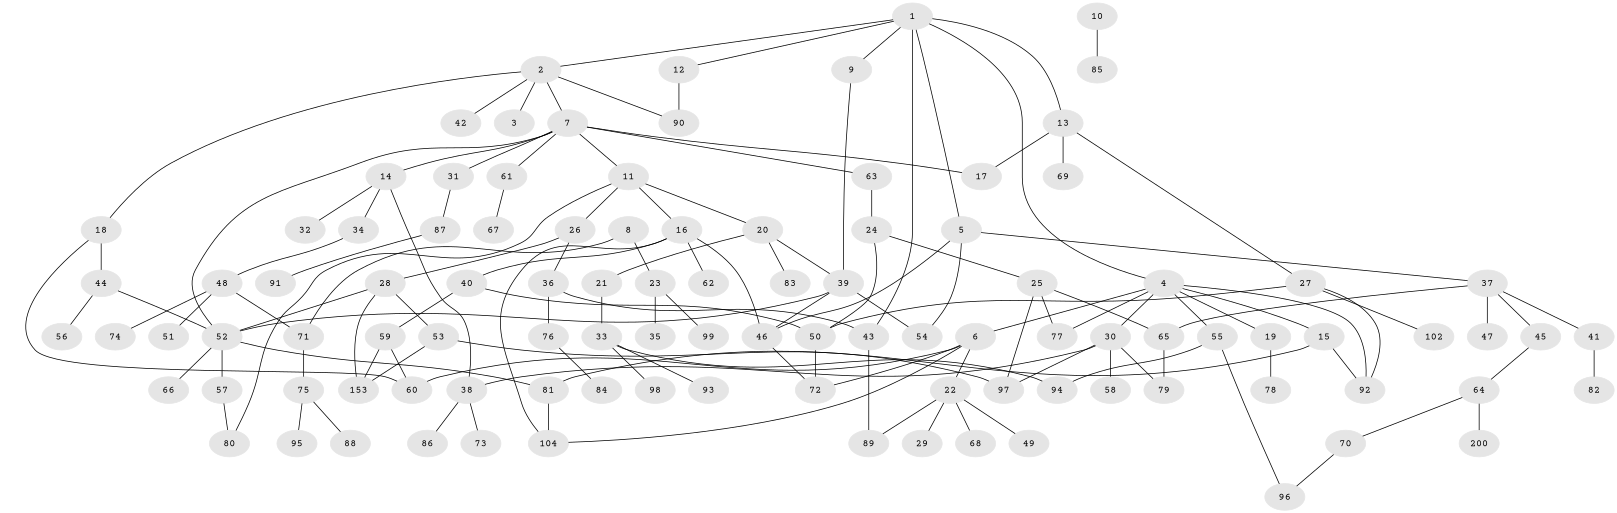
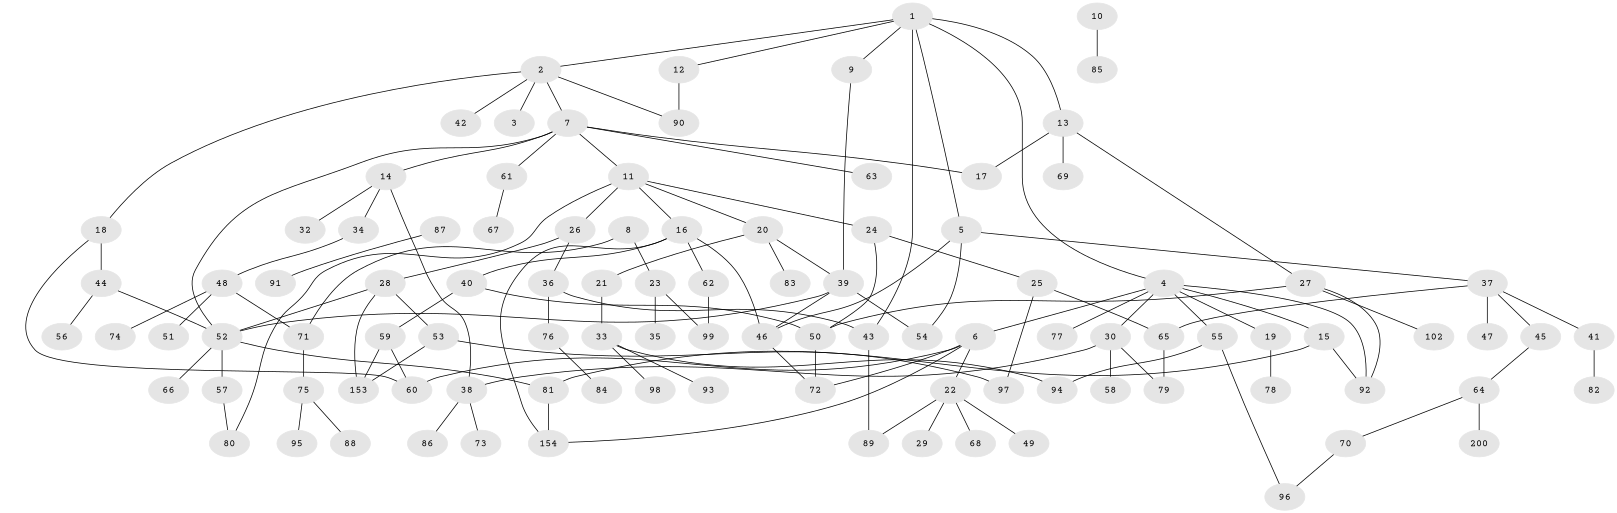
node "31": removed
edge "63" -- "24": now "11" -- "24"
edge "62" -- "99": added
edge "25" -- "77": removed
edge "30" -- "97": removed
node "104": label "104" -> "154"
